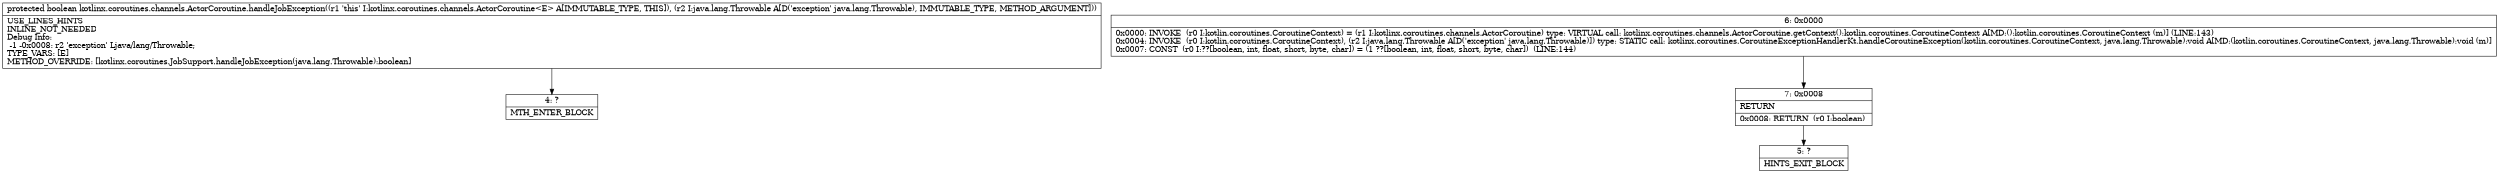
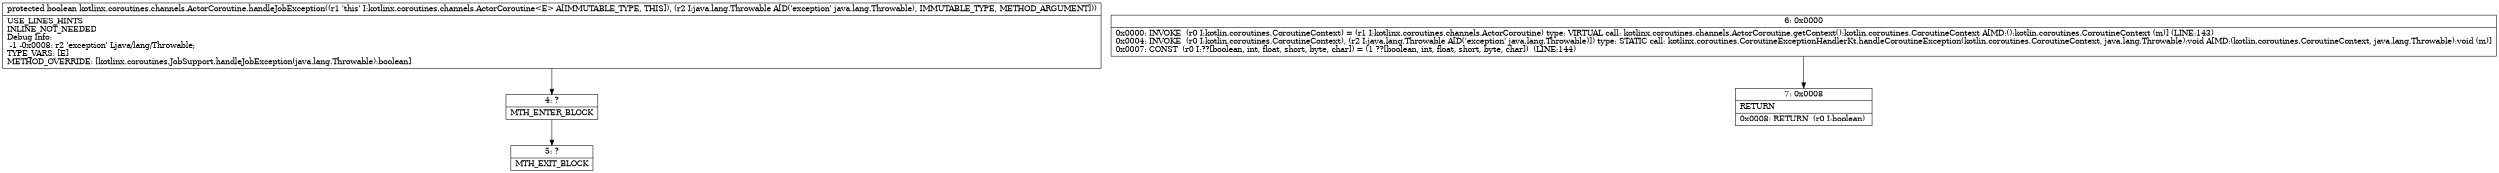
edge "7: 0x0008" -> "5: ?": now "4: ?" -> "5: ?"
node "5: ?": text "HINTS_EXIT_BLOCK" -> "MTH_EXIT_BLOCK"
